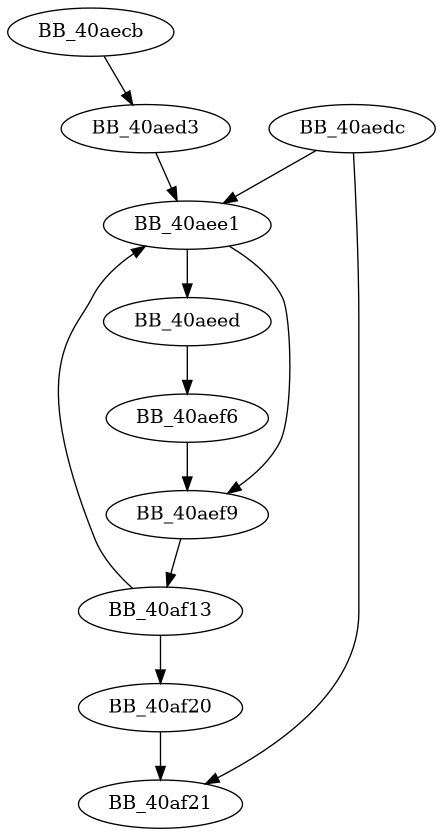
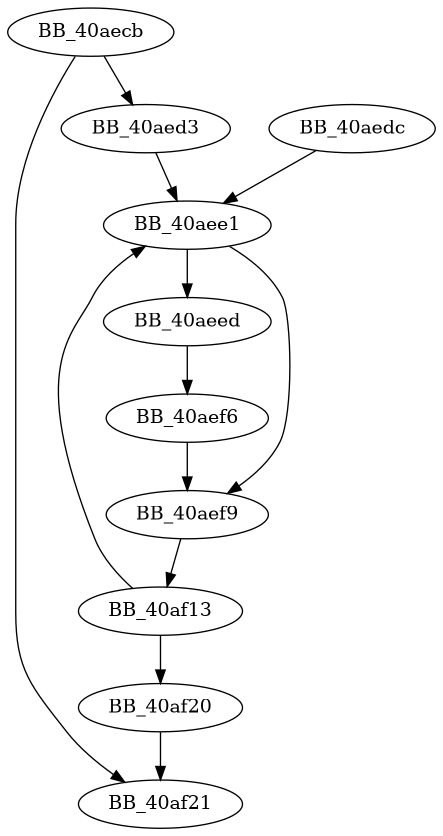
edge "BB_40aedc" -> "BB_40af21": now "BB_40aecb" -> "BB_40af21"
